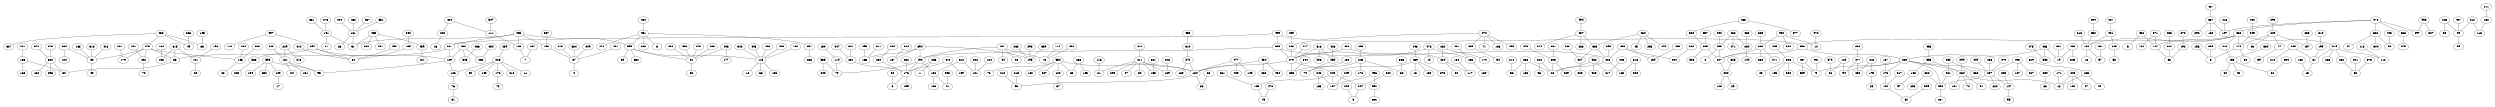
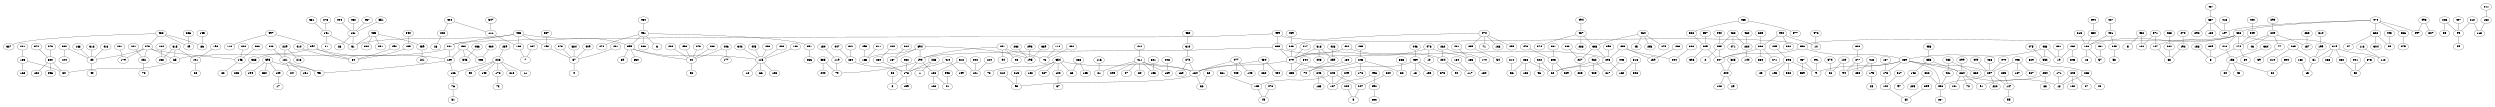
edge "432" -- "127": now "432" -- "122"
edge "254" -- "91": added
